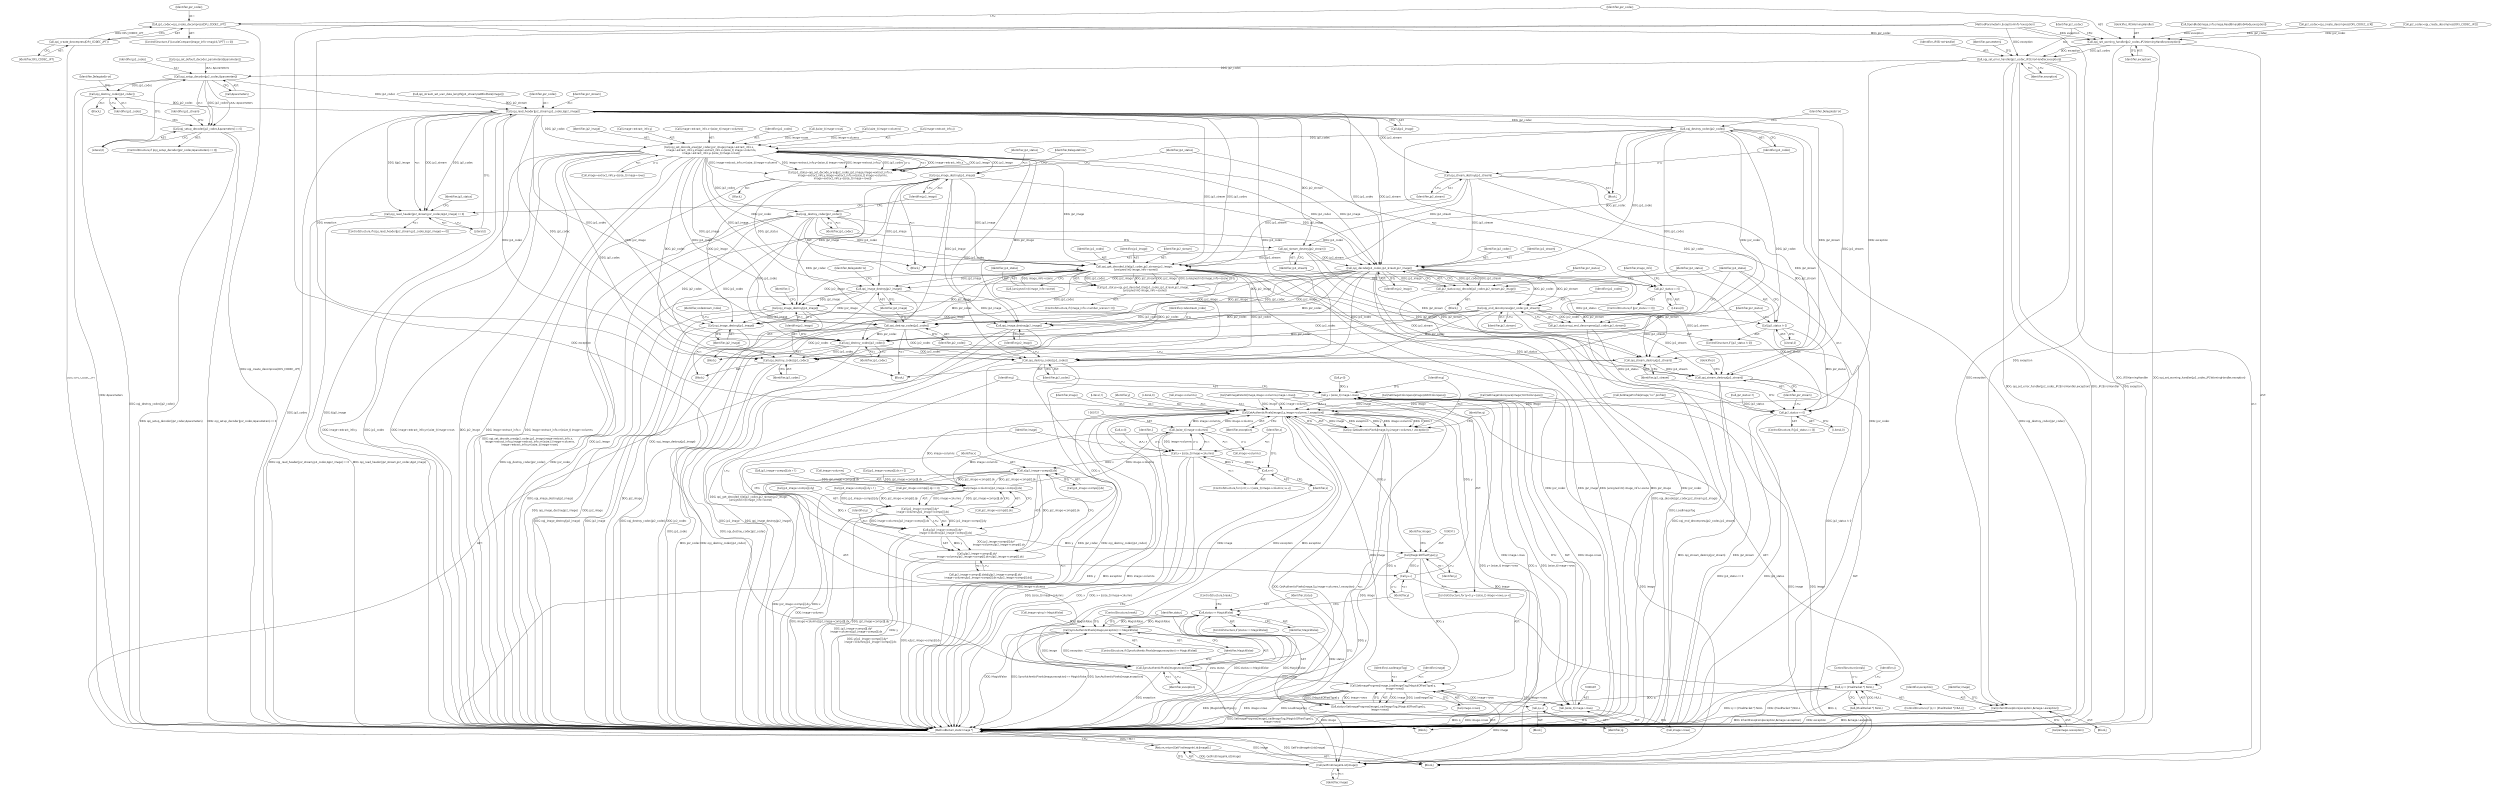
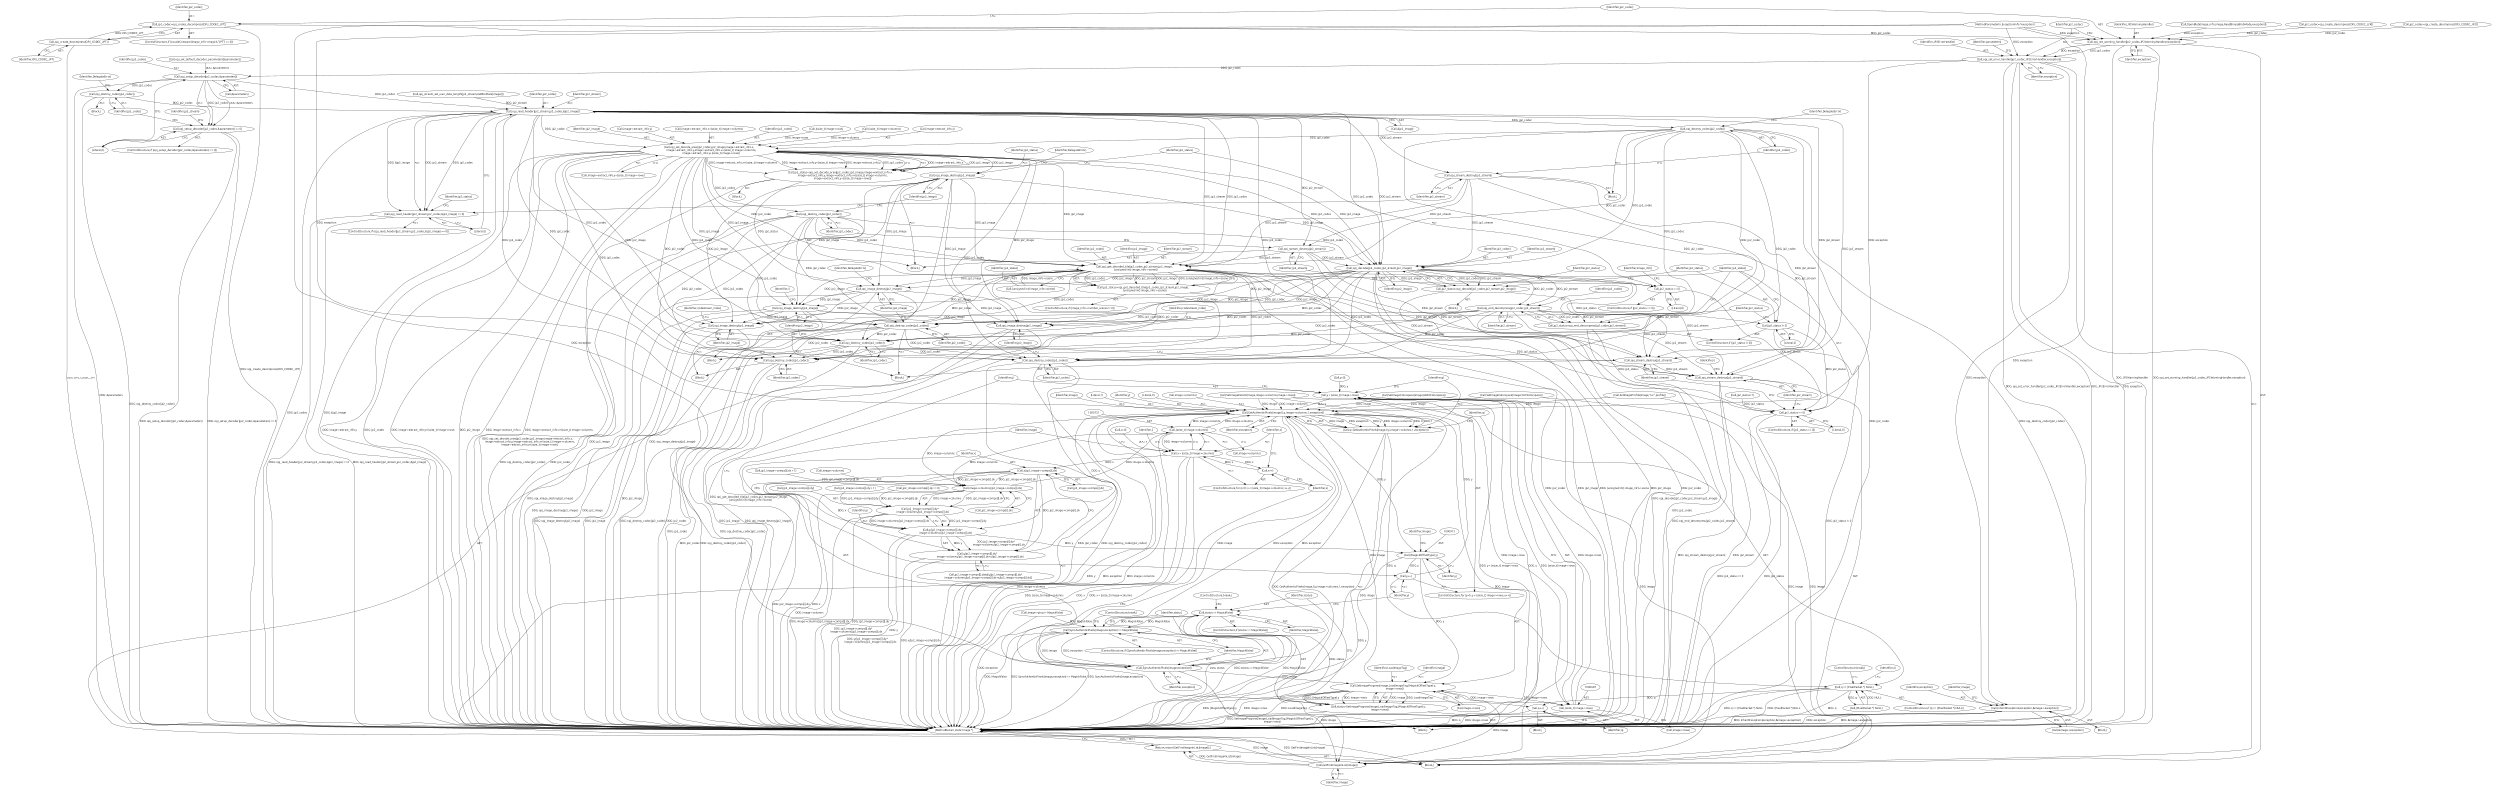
node "(Call,jp2_image->comps[i].dx == 0)": removed
edge "(Call,opj_end_decompress(jp2_codec,jp2_stream))" -> "(MethodReturn,static Image *)": label "DDG: LoadImageTag" -> "DDG: jp2_codec"
edge "(Call,q == (PixelPacket *) NULL)" -> "(Call,(PixelPacket *) NULL)": label "CFG: " -> "DDG: q"
edge "(Call,SyncAuthenticPixels(image,exception))" -> "(MethodReturn,static Image *)": now "(Call,image->ping != MagickFalse)" -> "(MethodReturn,static Image *)"
edge "(Return,return(GetFirstImageInList(image));)" -> "(Call,GetFirstImageInList(image))": removed, label "CFG:"
